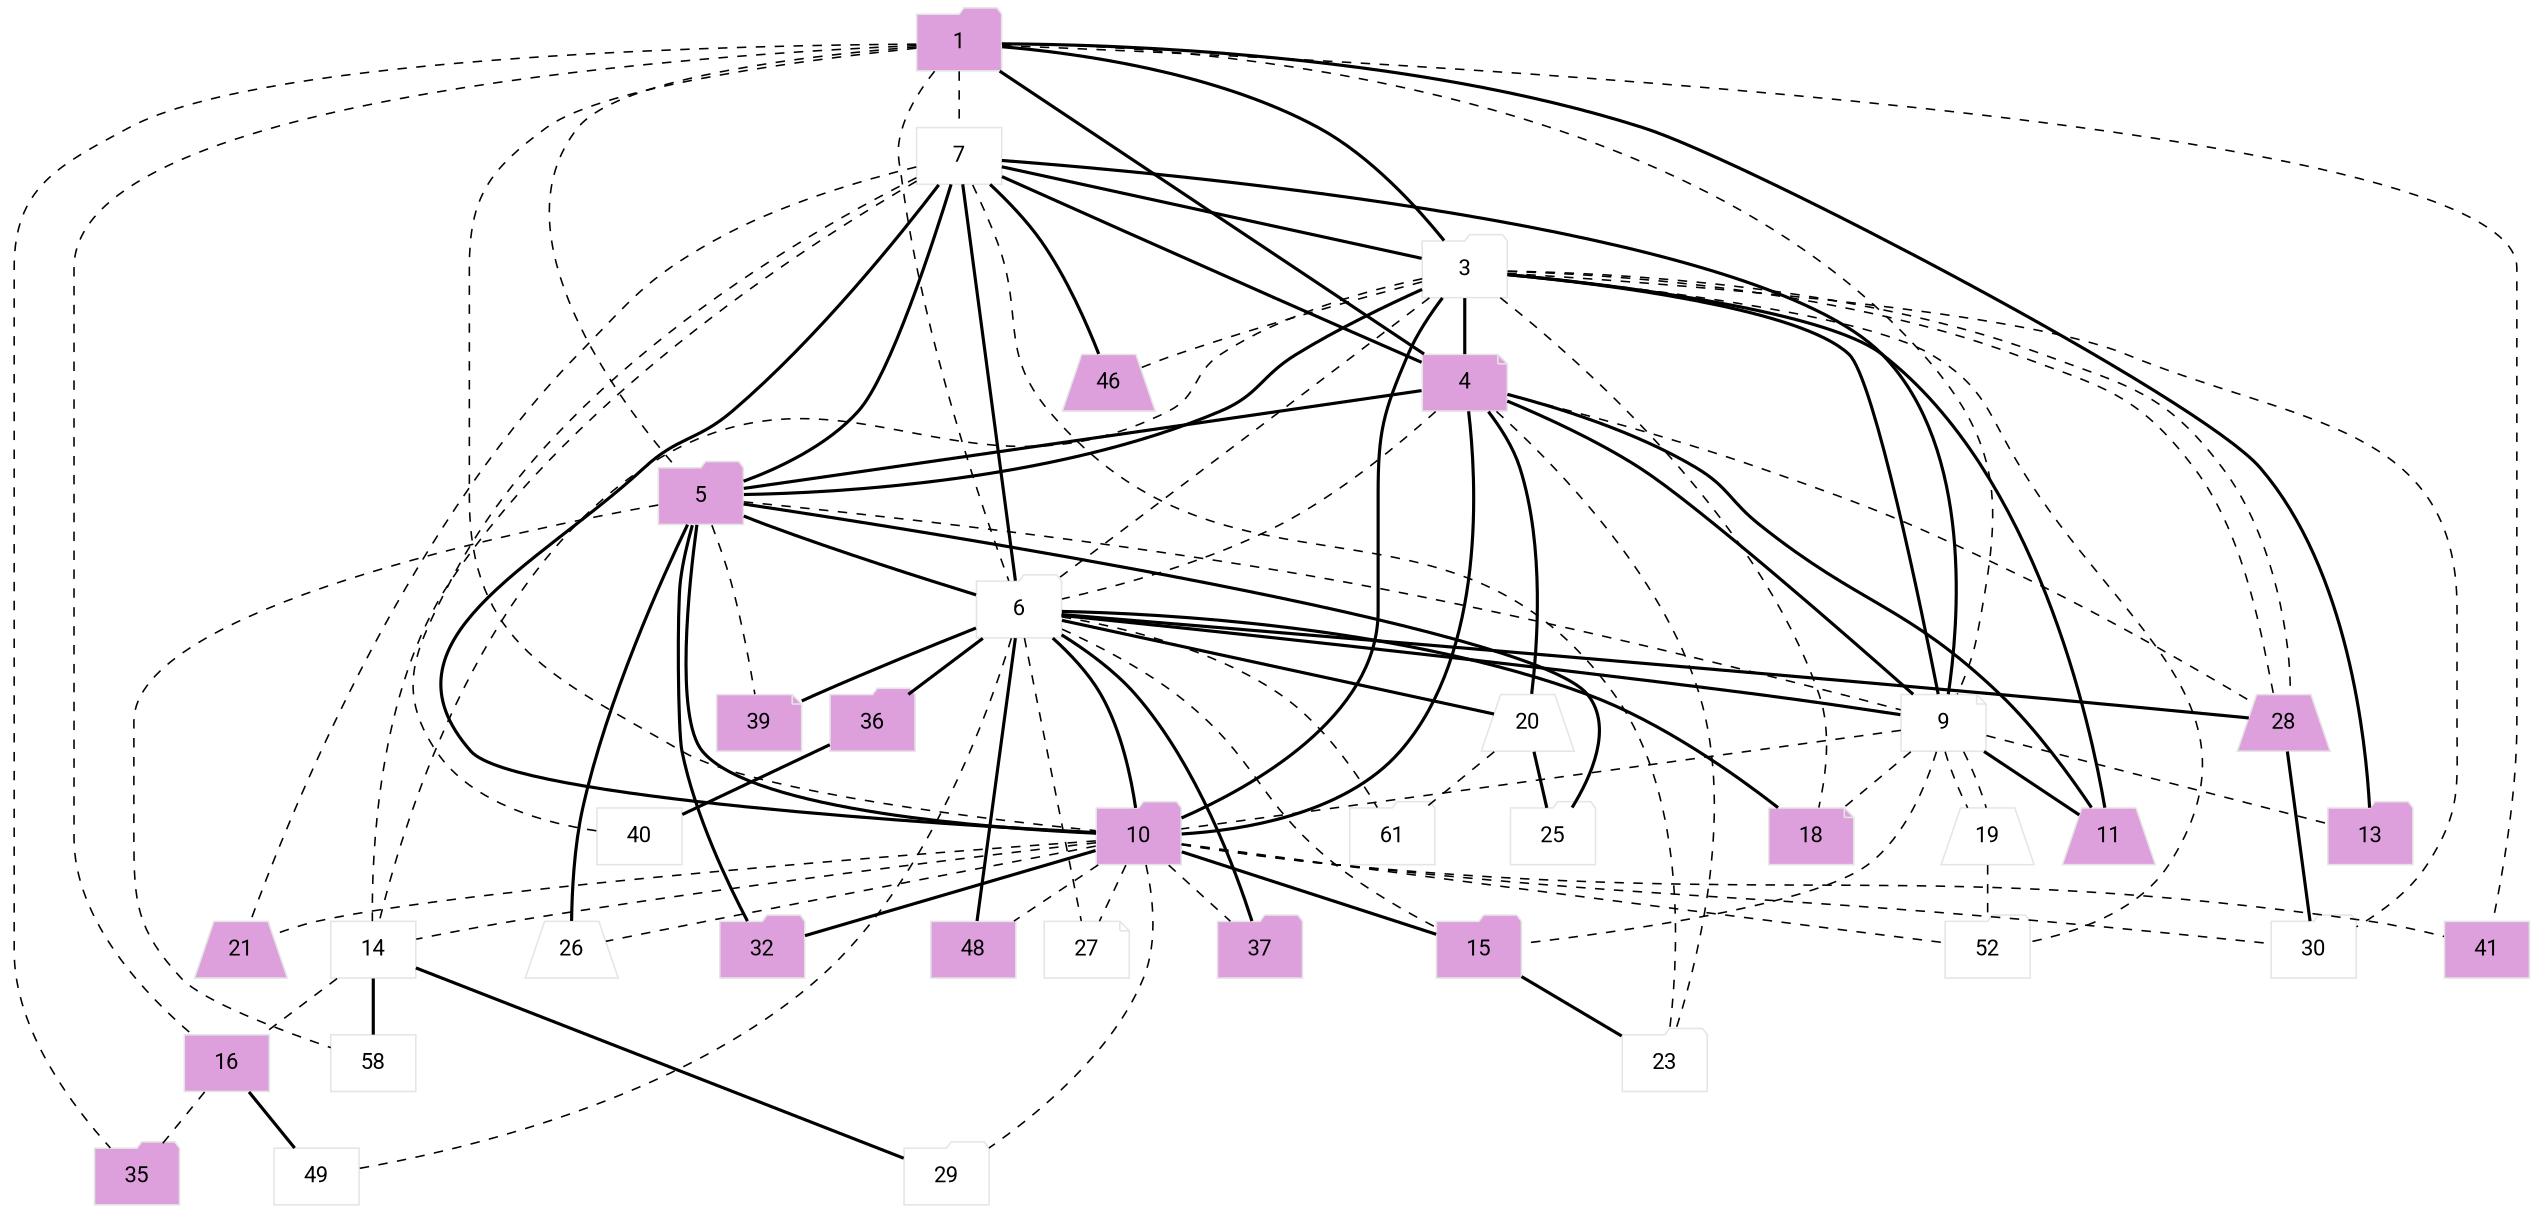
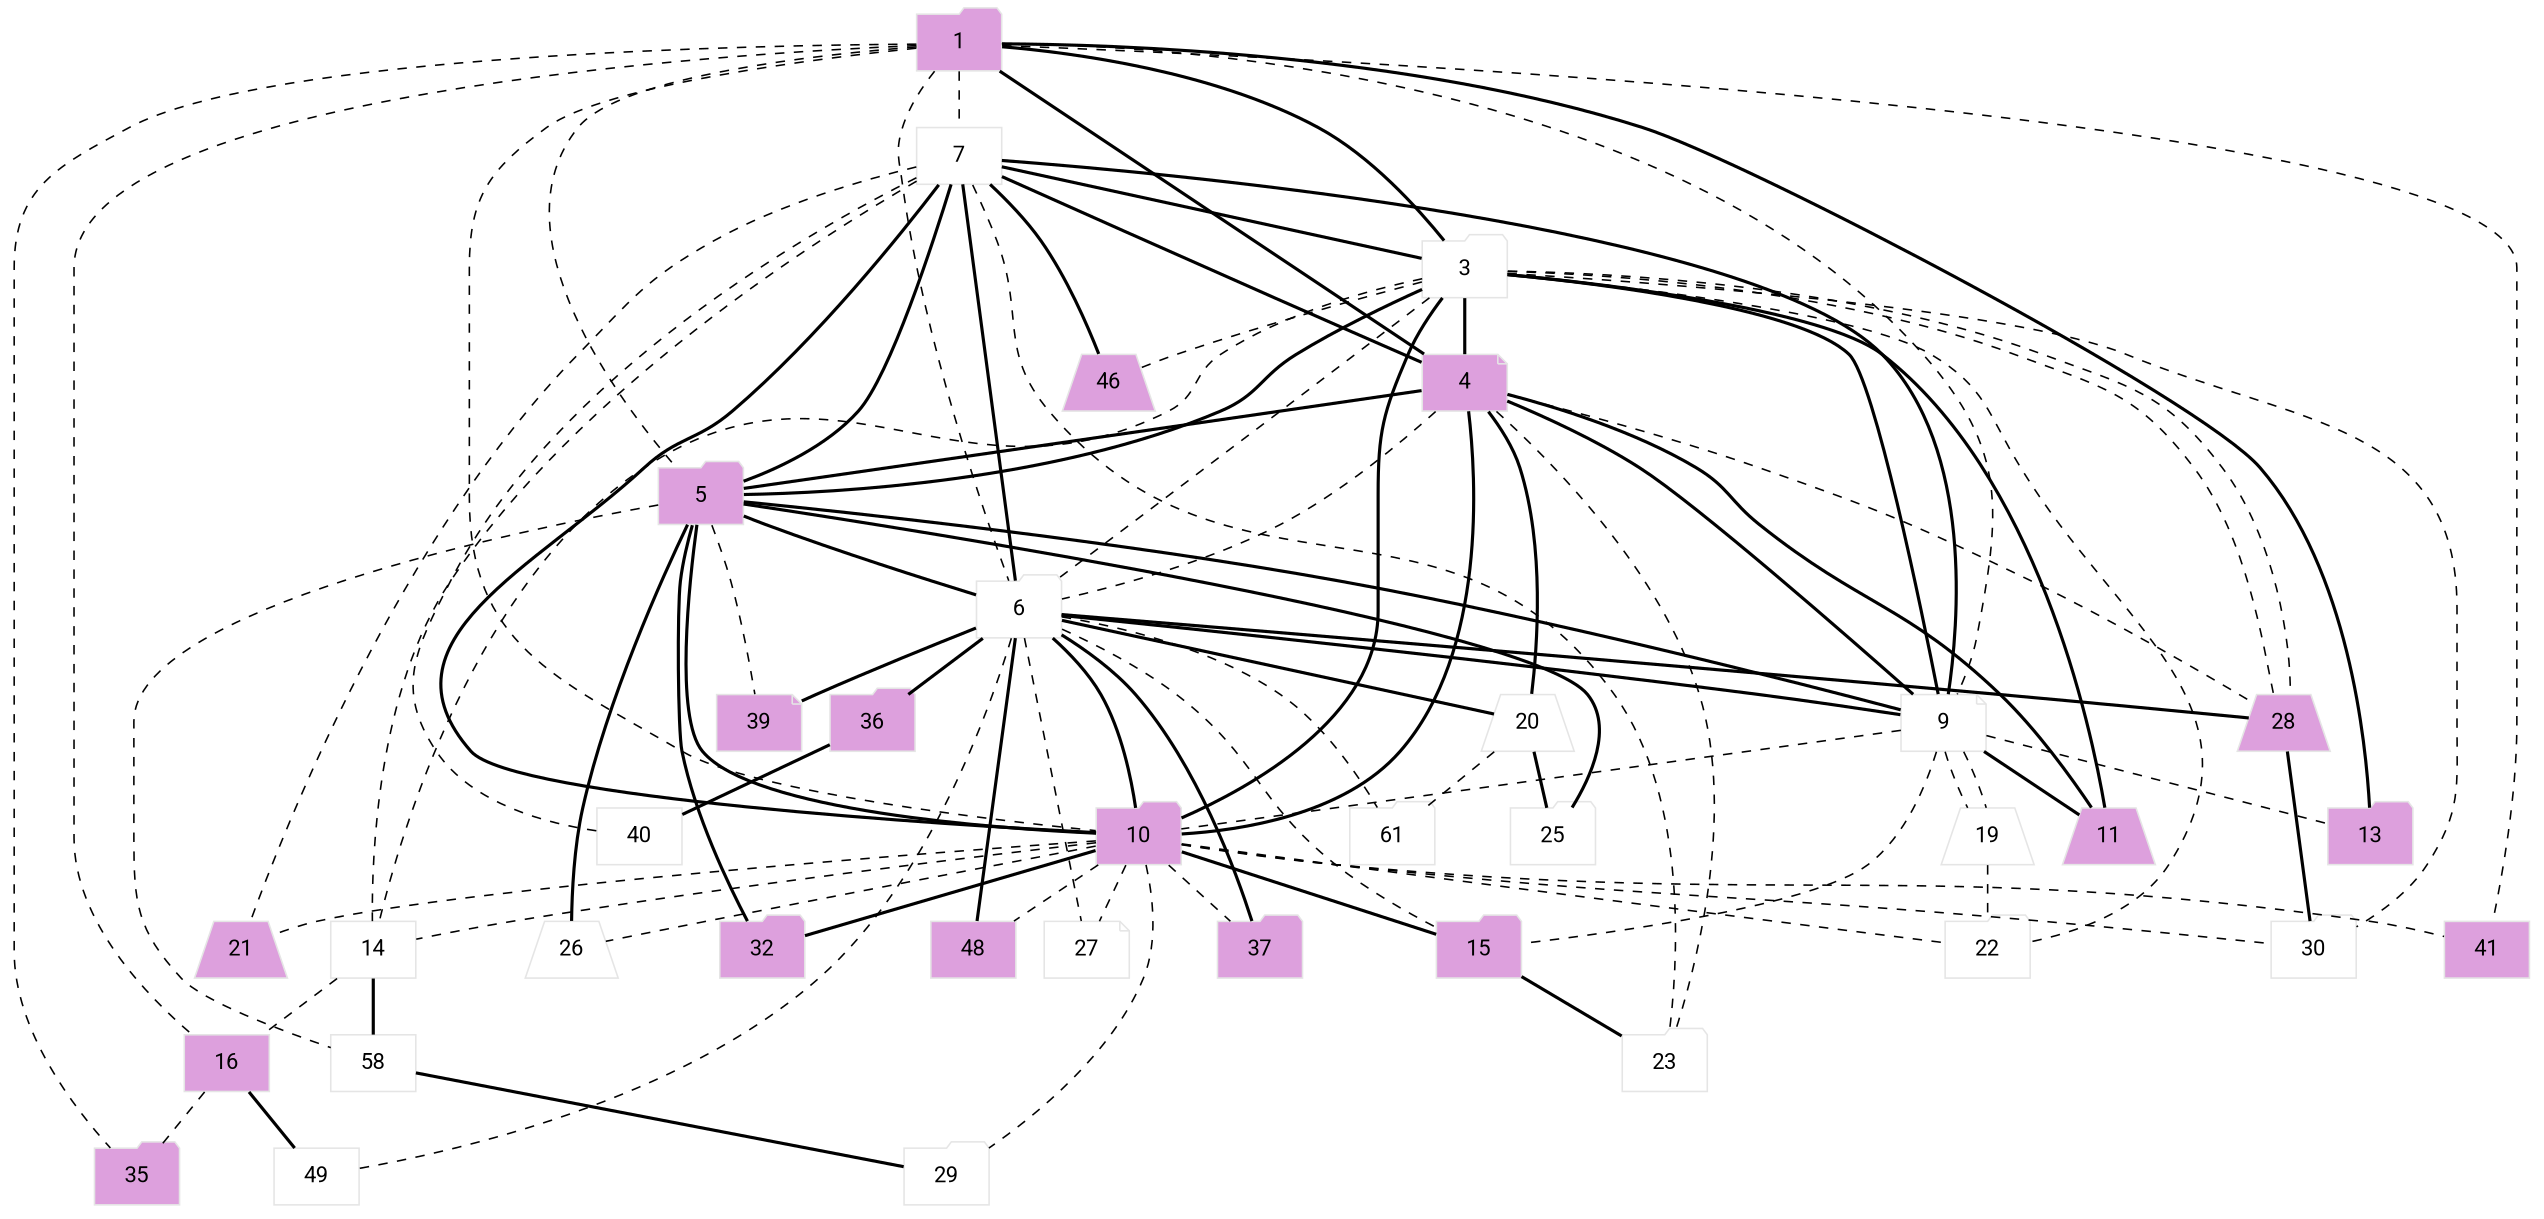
edge "5" -- "9": style dashed -> bold
node "18": removed
node "52": label "52" -> "22"
edge "14" -- "29": now "58" -- "29"
